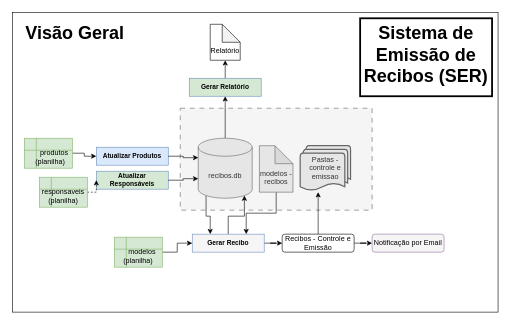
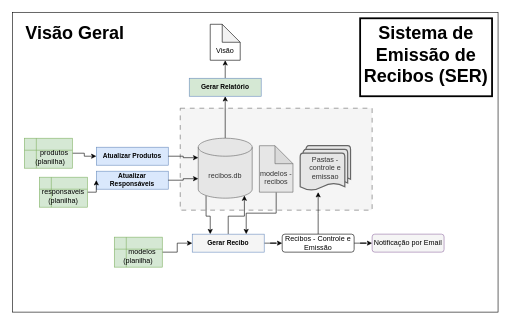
node "Relatório": label "Relatório" -> "Visão"
node "Atualizar Responsáveis": fillcolor #d5e8d4 -> #dae8fc
edge "responsaveis (planilha)" -> "Atualizar Responsáveis": style dashed -> solid
